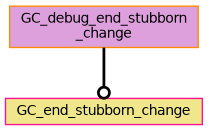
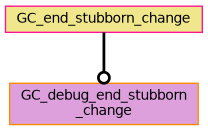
edge "GC_debug_end_stubborn _change" -> "GC_end_stubborn_change": reversed
